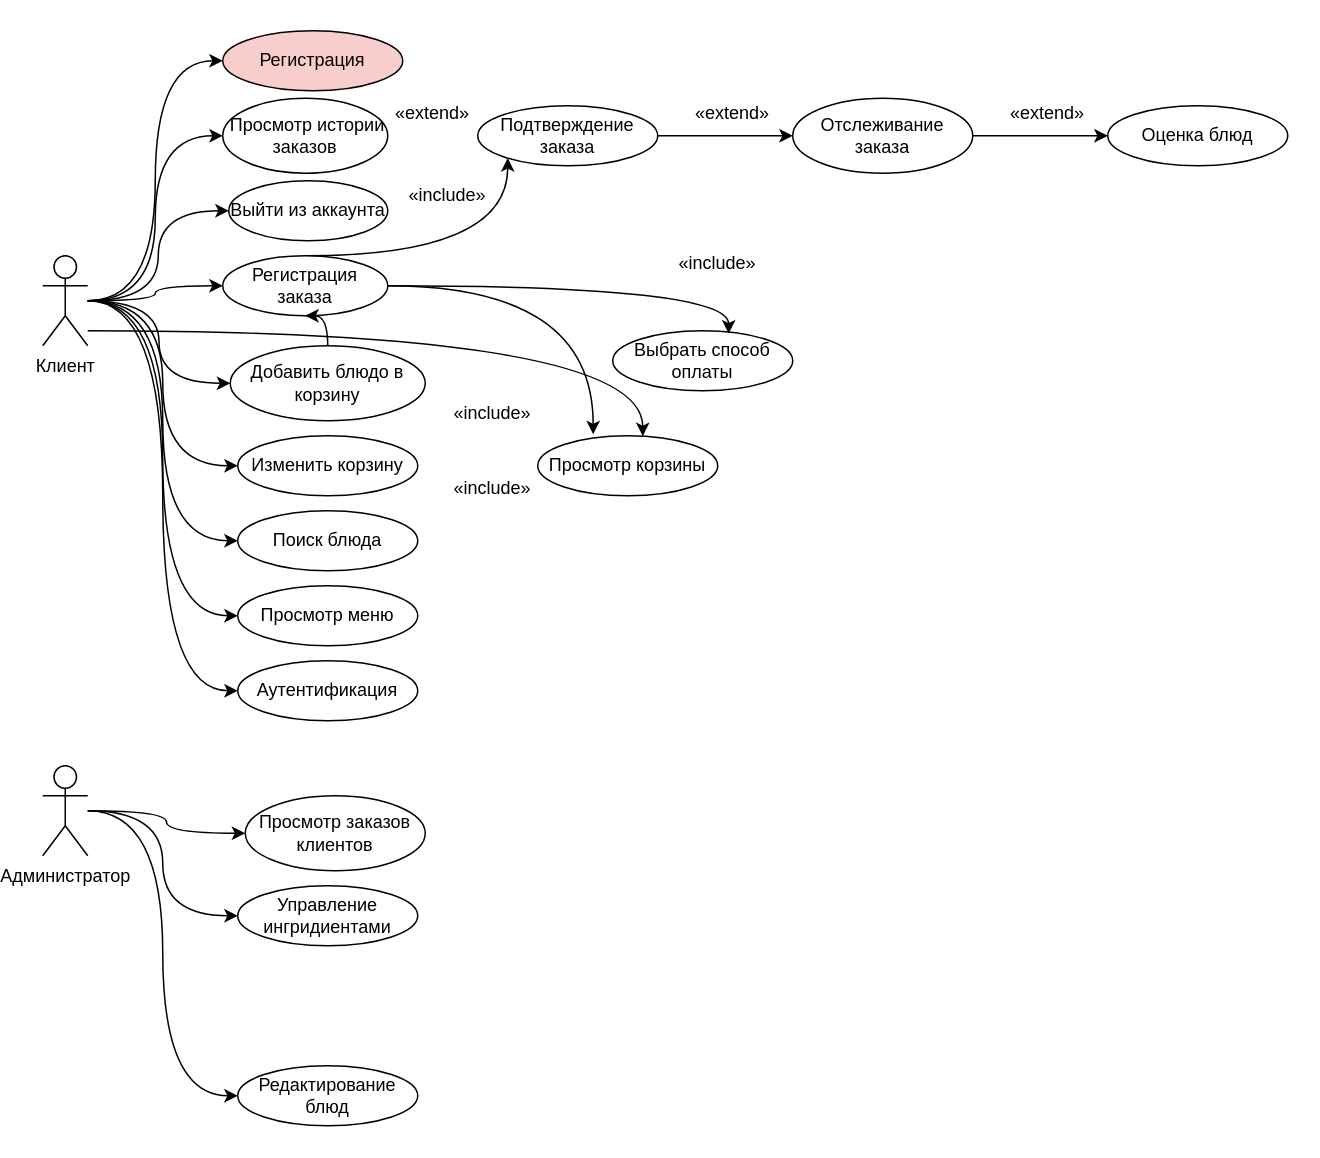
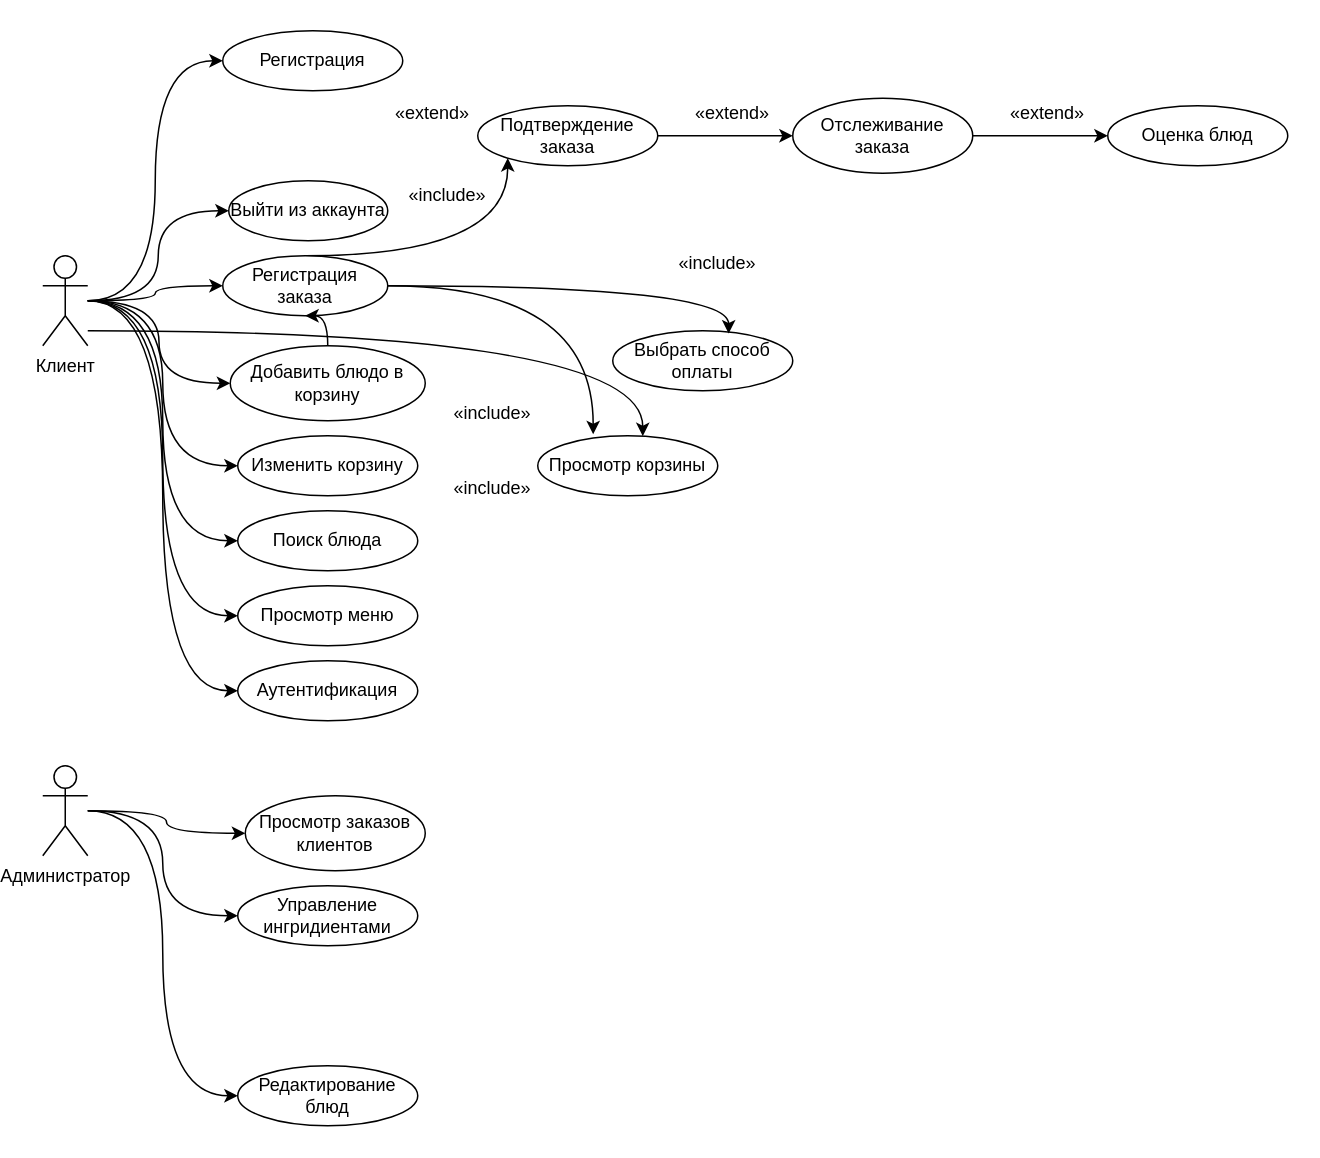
node "Регистрация": fillcolor #f8cecc -> #ffffff
node "Просмотр истории заказов": removed
edge "Клиент" -> "Просмотр истории заказов": removed
